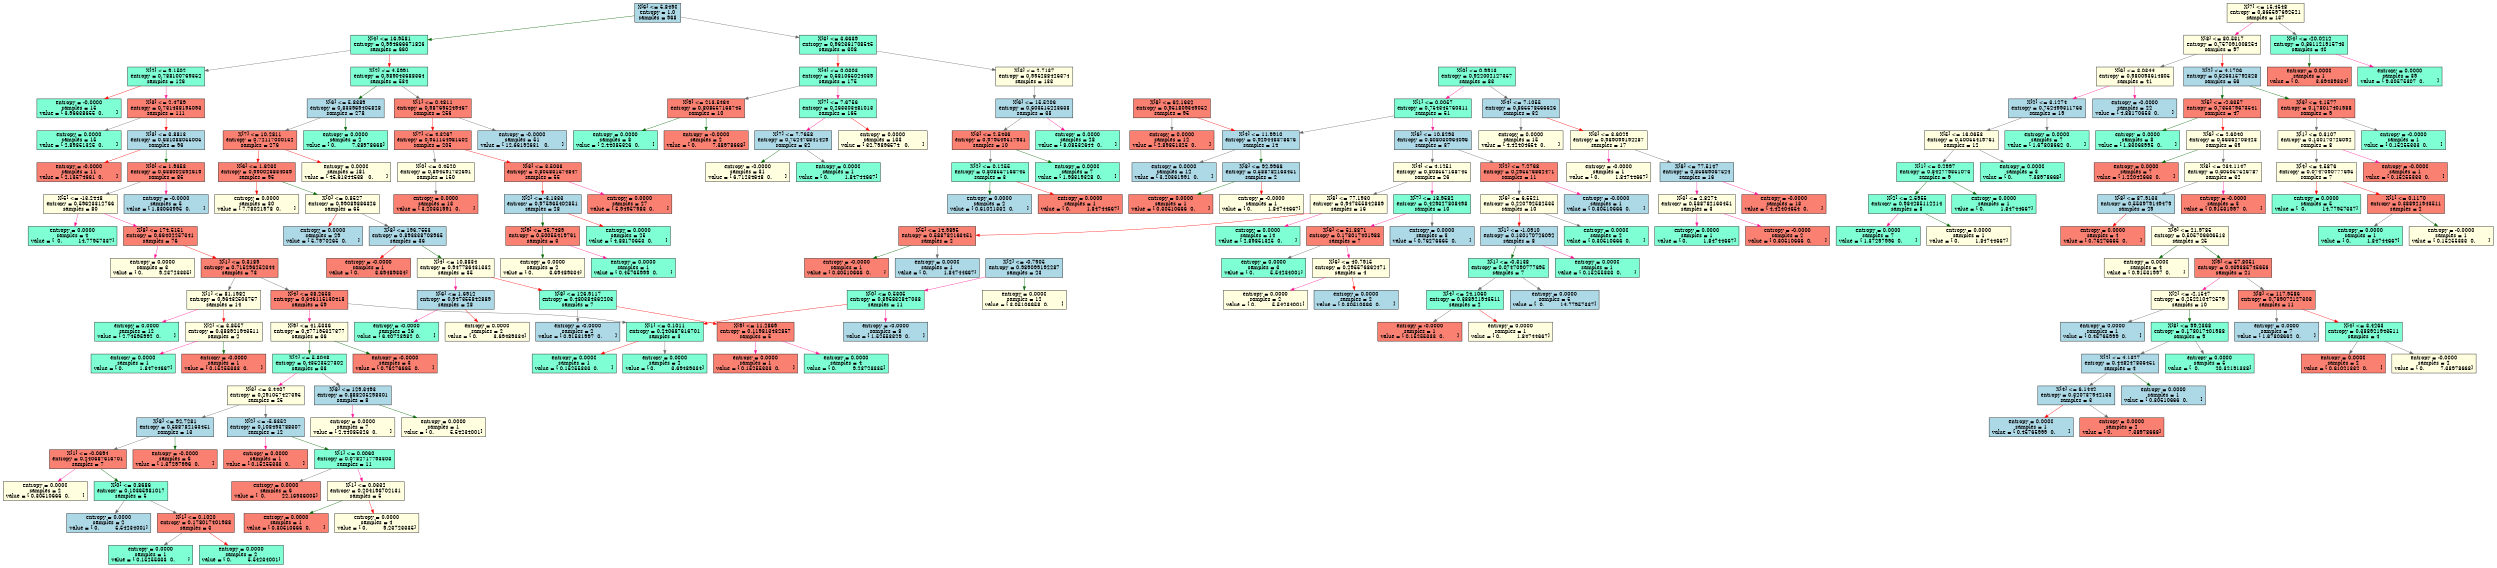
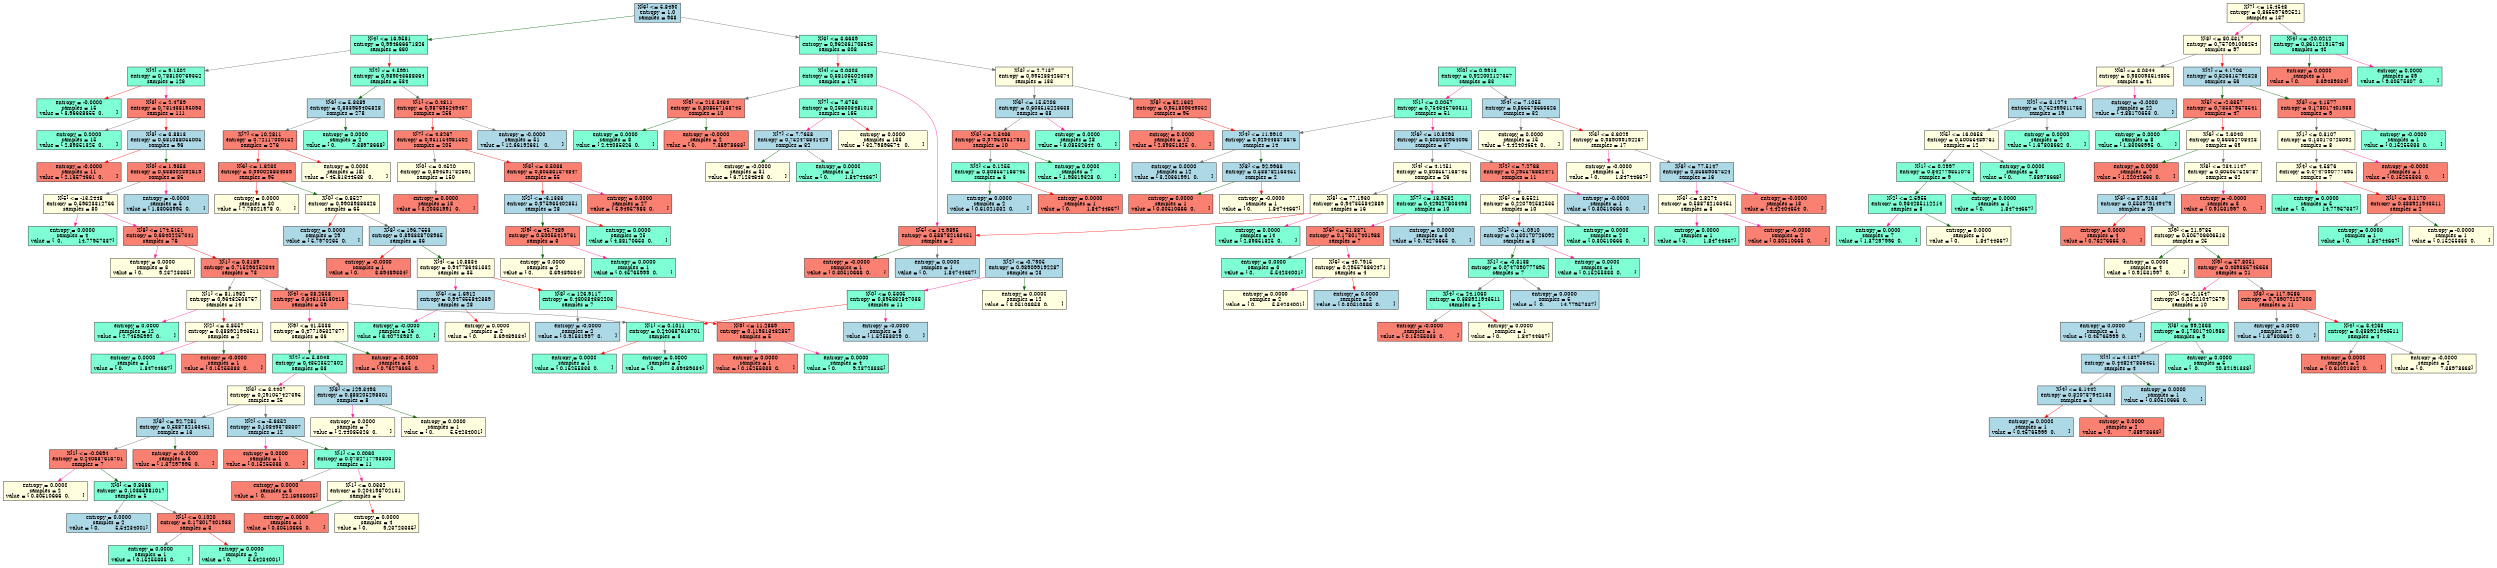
edge "X[4] <= 0.0303 entropy = 0.681065024039 samples = 175" -> "X[7] <= 7.6756 entropy = 0.263303481013 samples = 165": now "X[4] <= 0.0303 entropy = 0.681065024039 samples = 175" -> "X[5] <= 14.9895 entropy = 0.588782163451 samples = 2"
edge "X[3] <= 2.7137 entropy = 0.995288426374 samples = 133" -> "X[8] <= 62.1632 entropy = 0.951809349052 samples = 95": added
node "X[5] <= 16.0653 entropy = 0.50055419761 samples = 12": label "X[5] <= 16.0653 entropy = 0.50055419761 samples = 12" -> "X[5] <= 16.0653 entropy = 0.50055439761 samples = 12"
